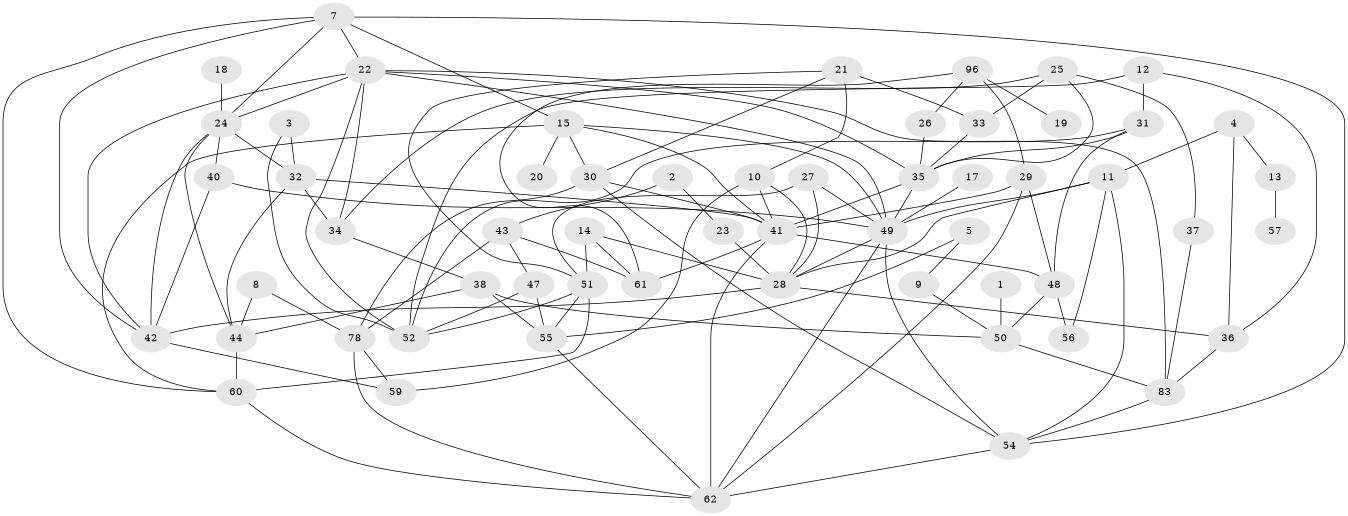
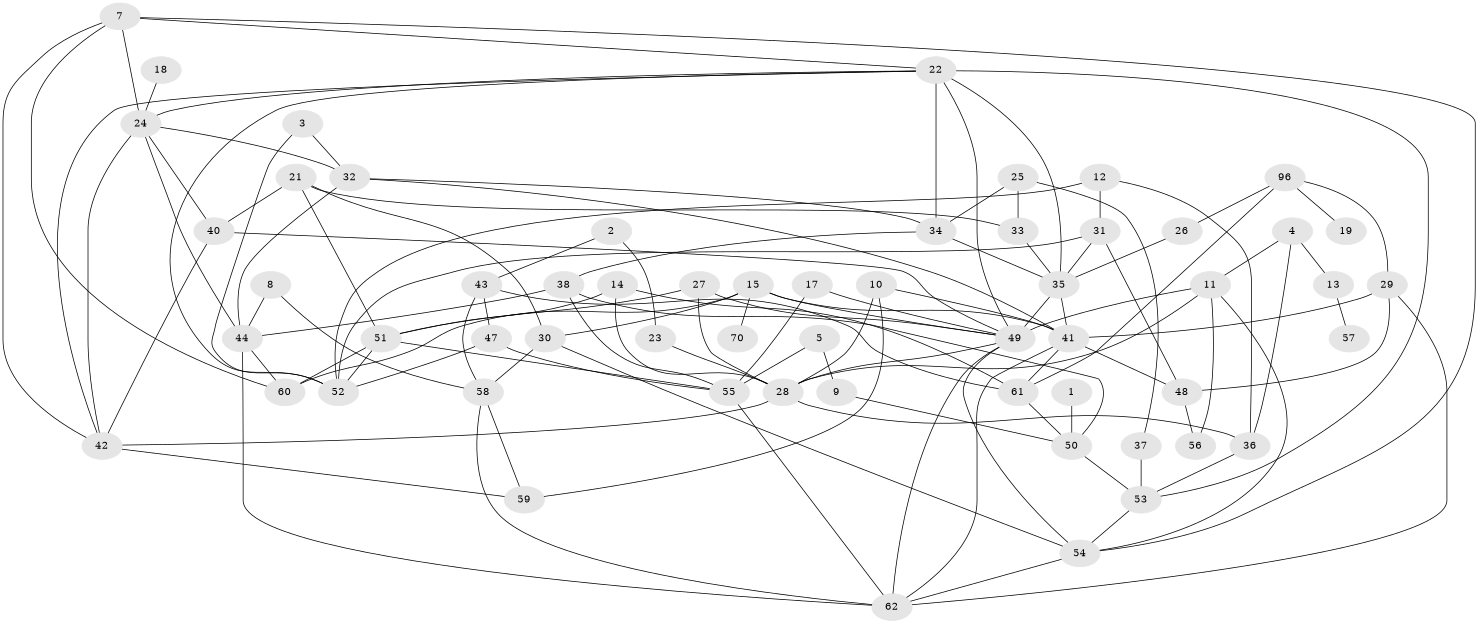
edge "7" -- "15": removed
edge "21" -- "10": now "21" -- "40"
edge "25" -- "35": now "34" -- "35"
node "20": label "20" -> "70"
edge "30" -- "41": removed
edge "48" -- "50": now "61" -- "50"
node "78": label "78" -> "58"
edge "17" -- "55": added
node "83": label "83" -> "53"
edge "60" -- "62": now "44" -- "62"
